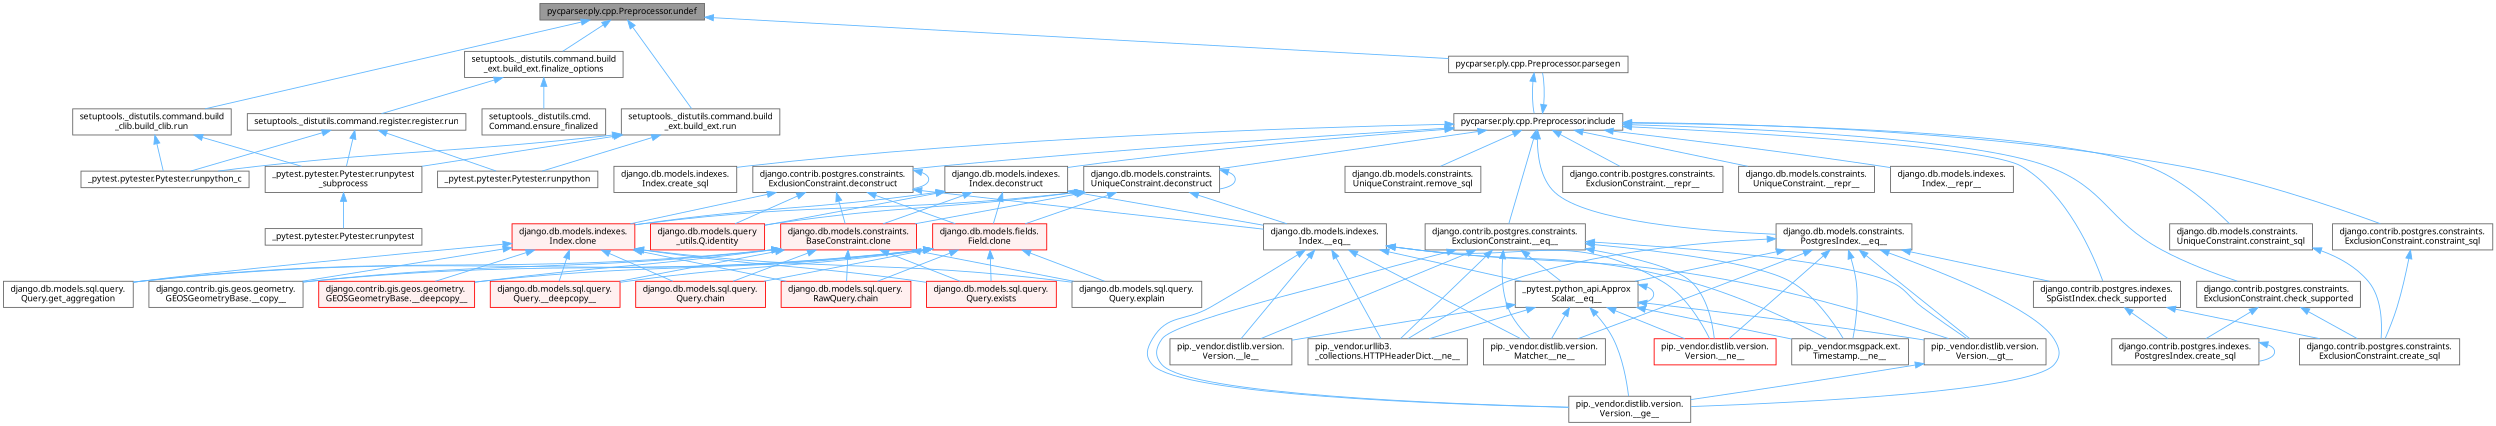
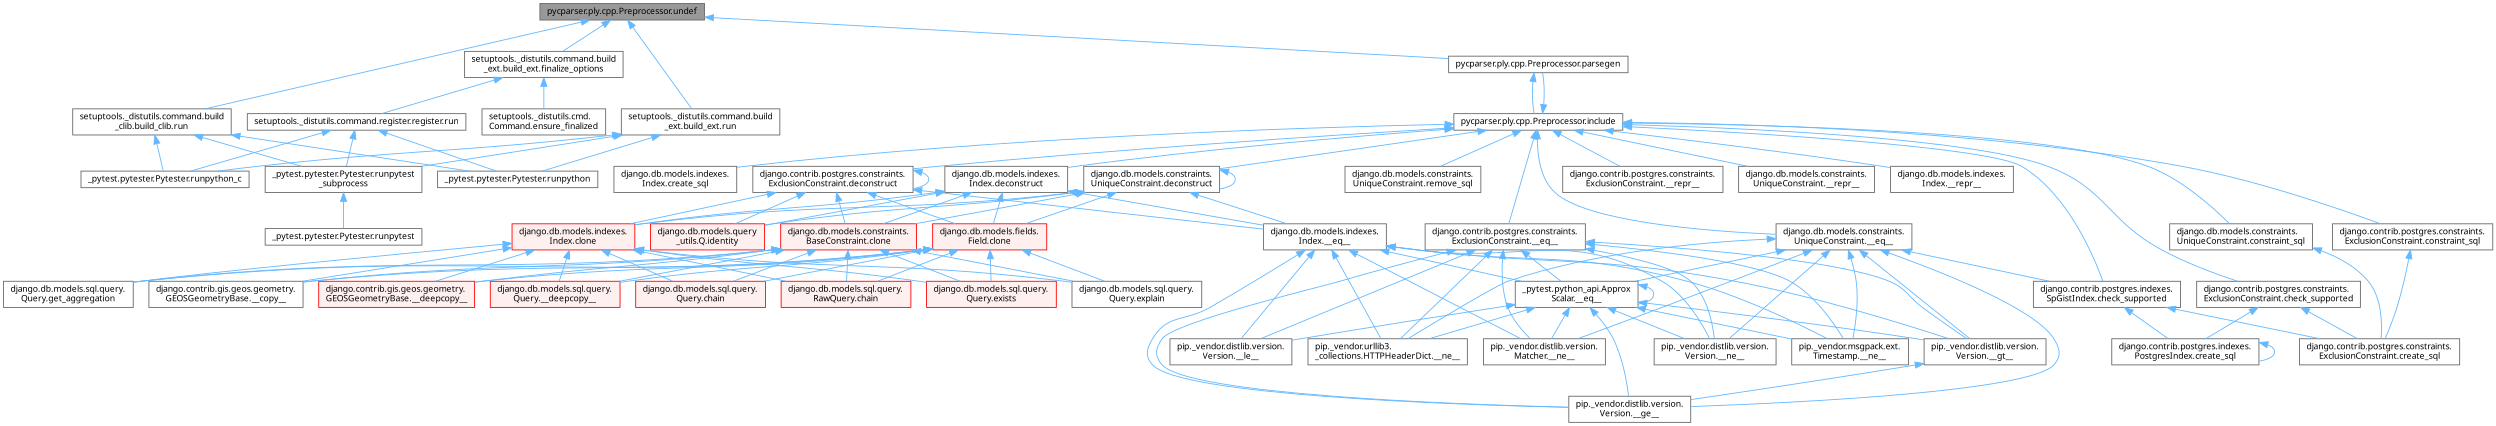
edge "_pytest.pytester.Pytester.runpython" -> "setuptools._distutils.command.build _clib.build_clib.run": added
node "django.db.models.constraints. PostgresIndex.__eq__": label "django.db.models.constraints. PostgresIndex.__eq__" -> "django.db.models.constraints. UniqueConstraint.__eq__"
node "pip._vendor.distlib.version. Version.__ne__": color red -> grey40
